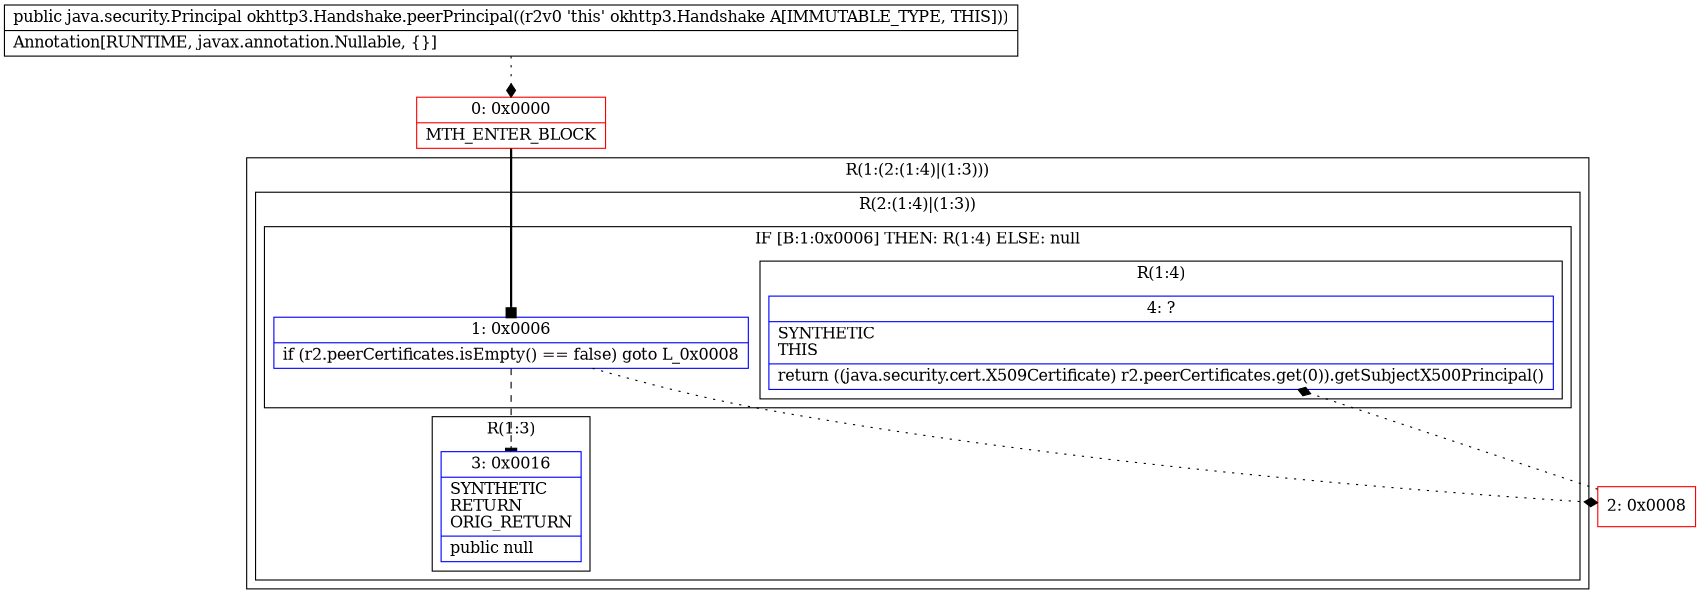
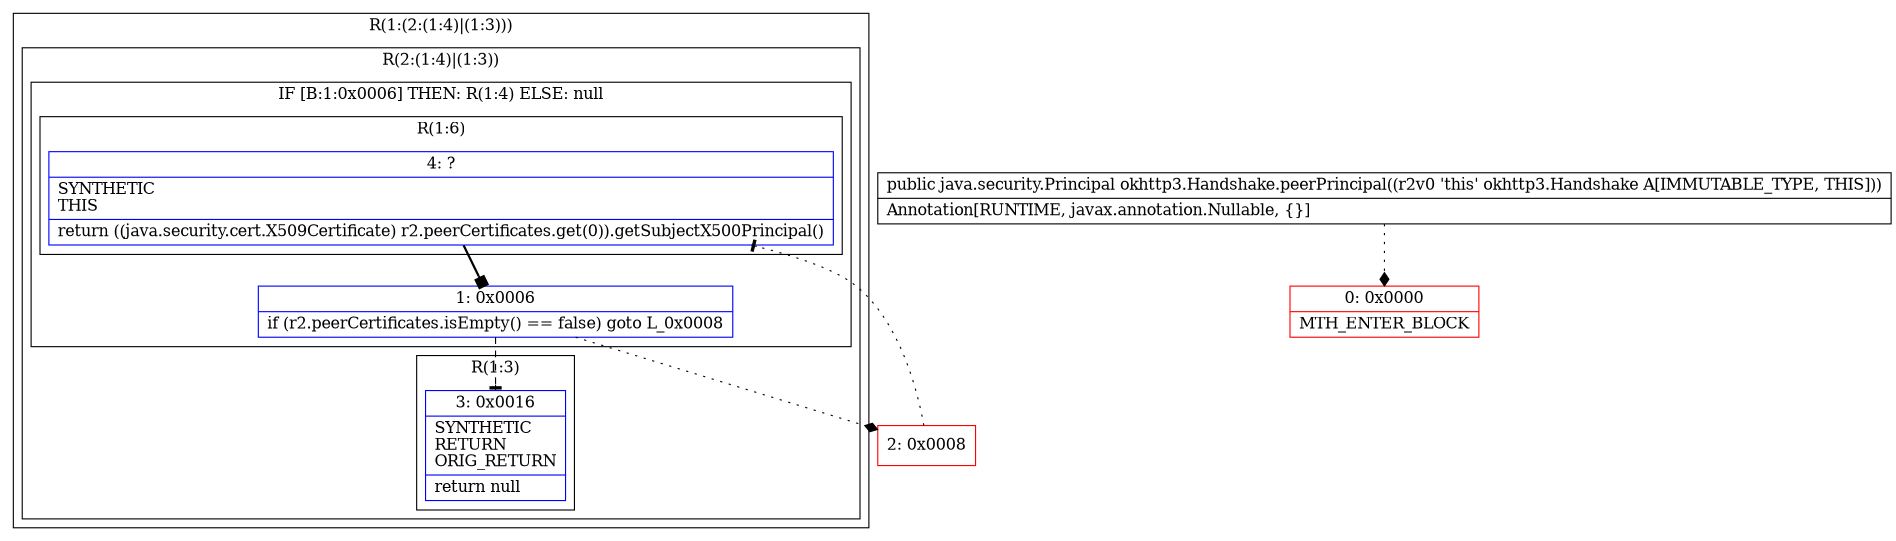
edge "0: 0x0000" -> "1: 0x0006": now "4: ?" -> "1: 0x0006"
cluster "R(1:4)": label "R(1:4)" -> "R(1:6)"
edge "2: 0x0008" -> "4: ?": arrowhead diamond -> tee
node "3: 0x0016": text "public null" -> "return null"
